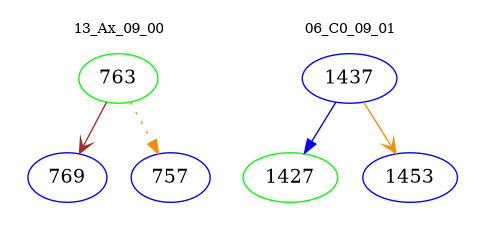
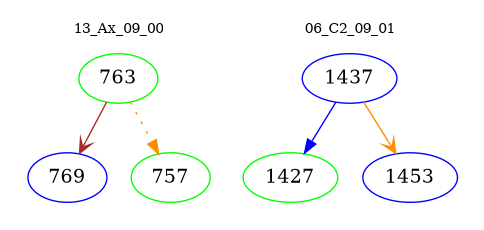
cluster "06_C0_09_01": label "06_C0_09_01" -> "06_C2_09_01"
node "757": color blue -> green
